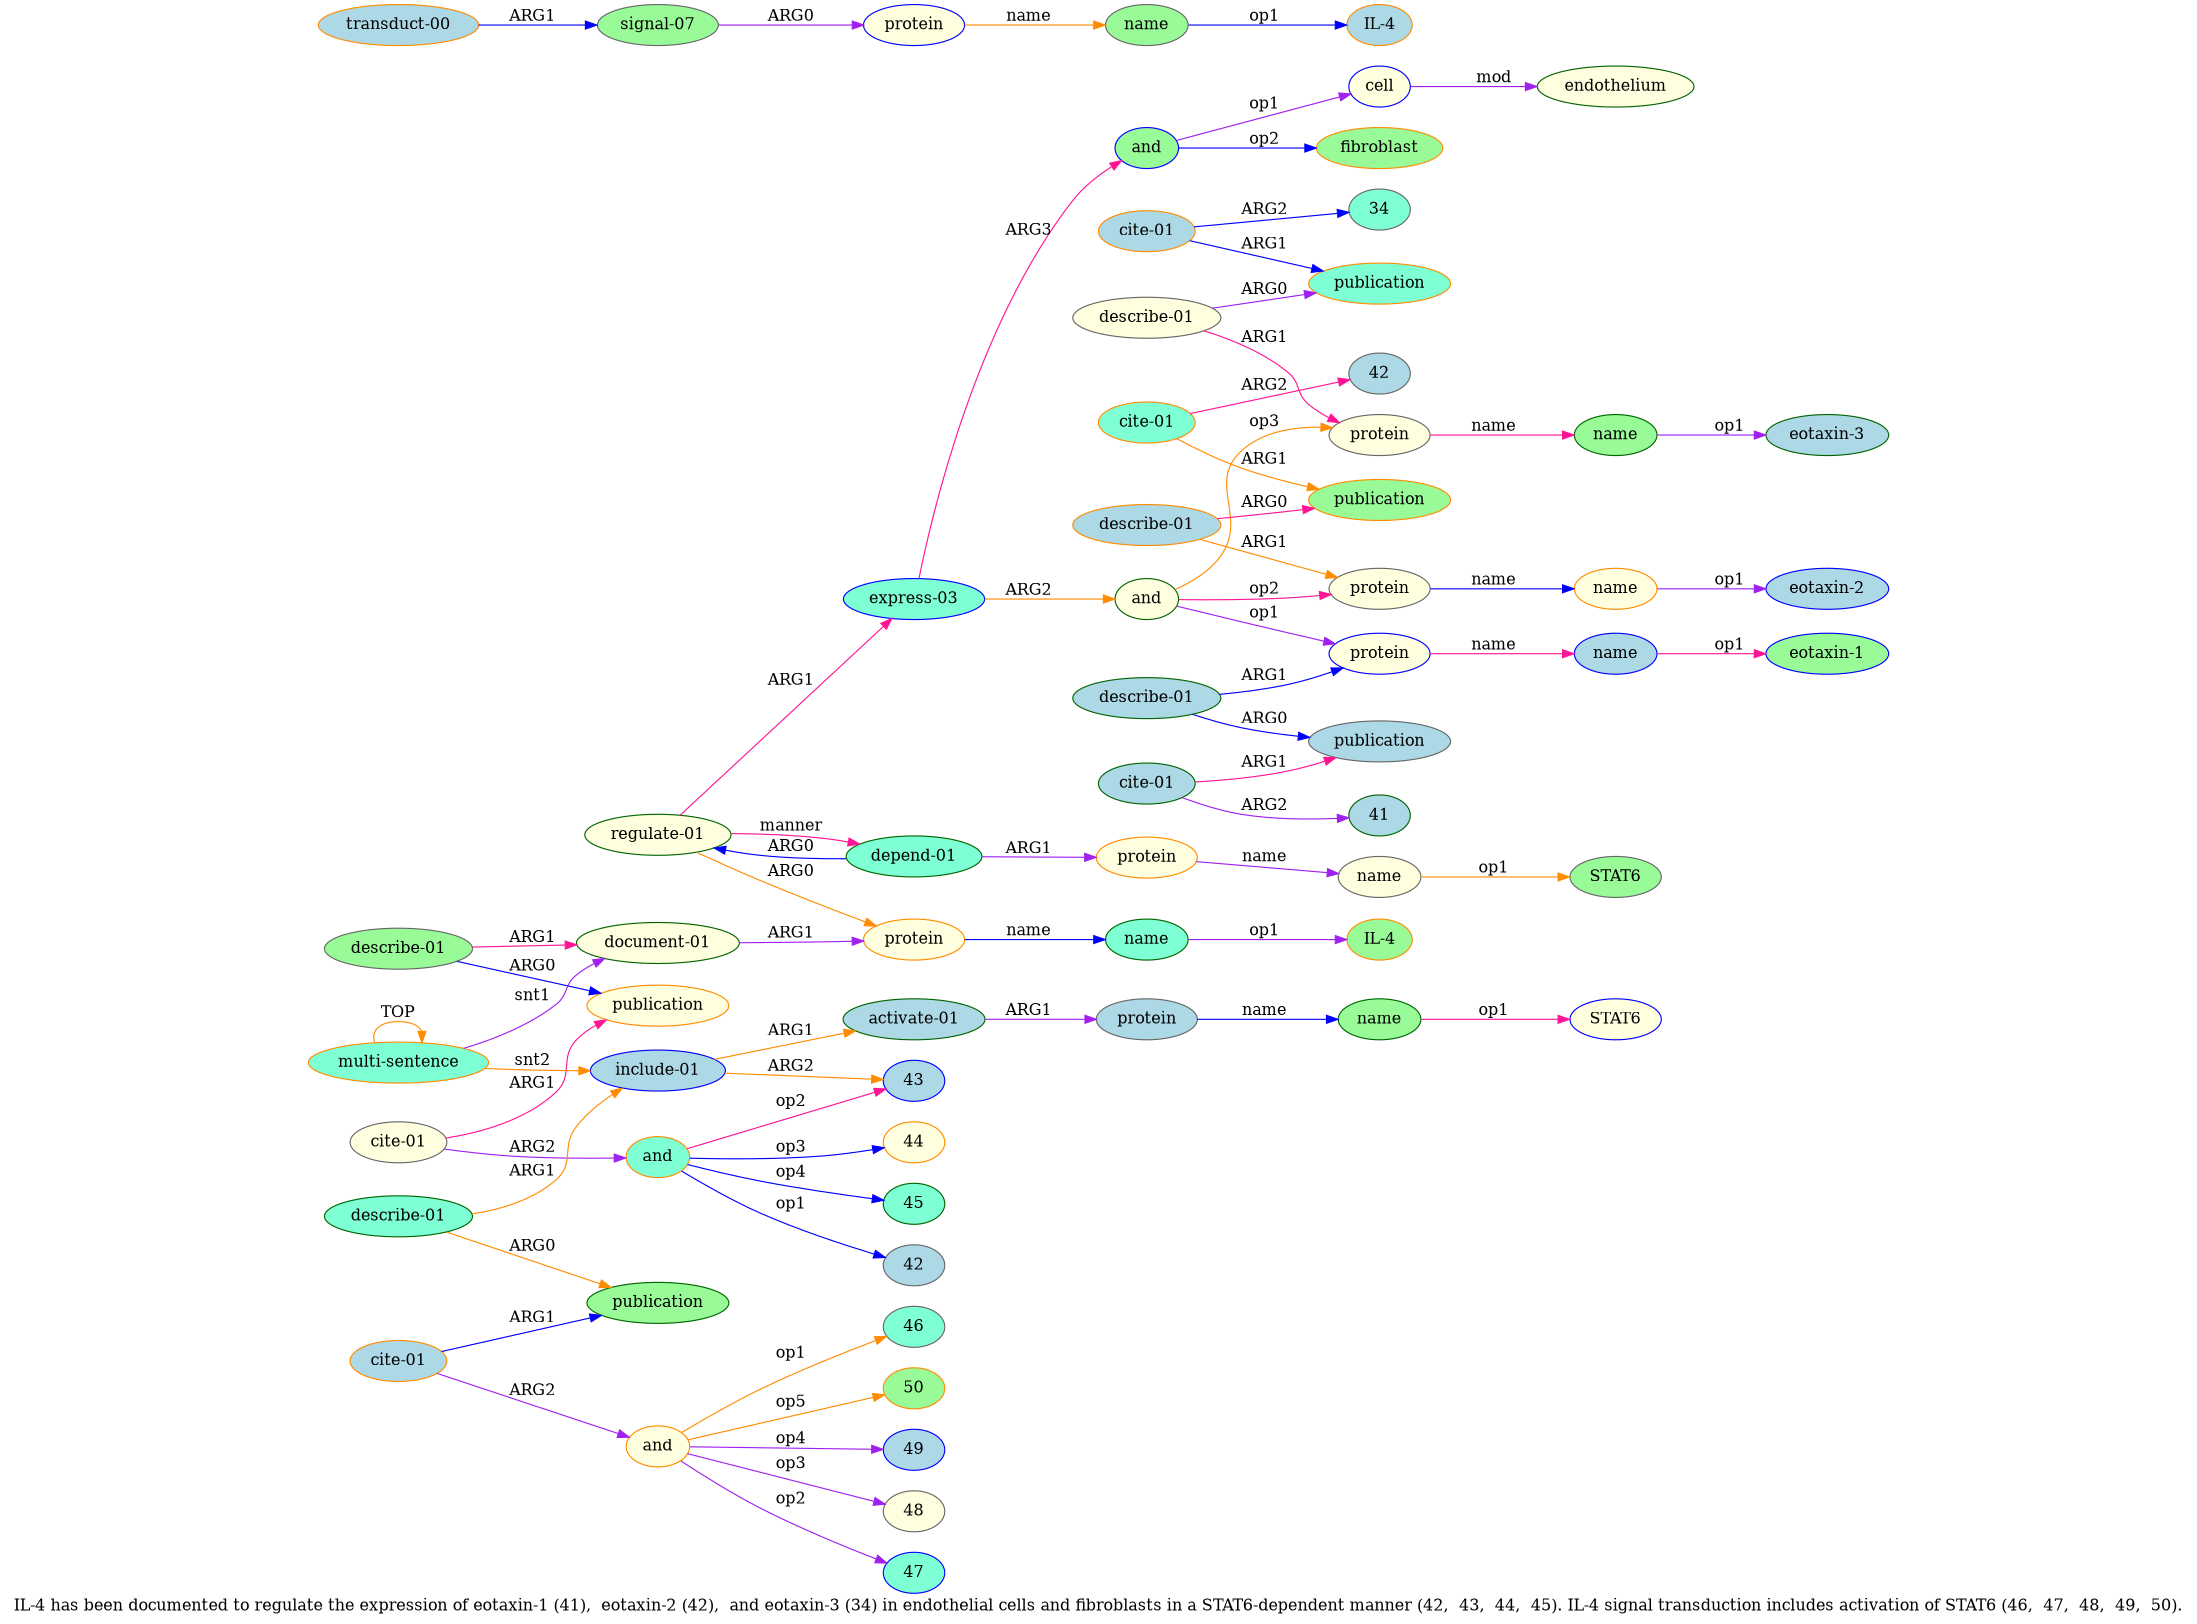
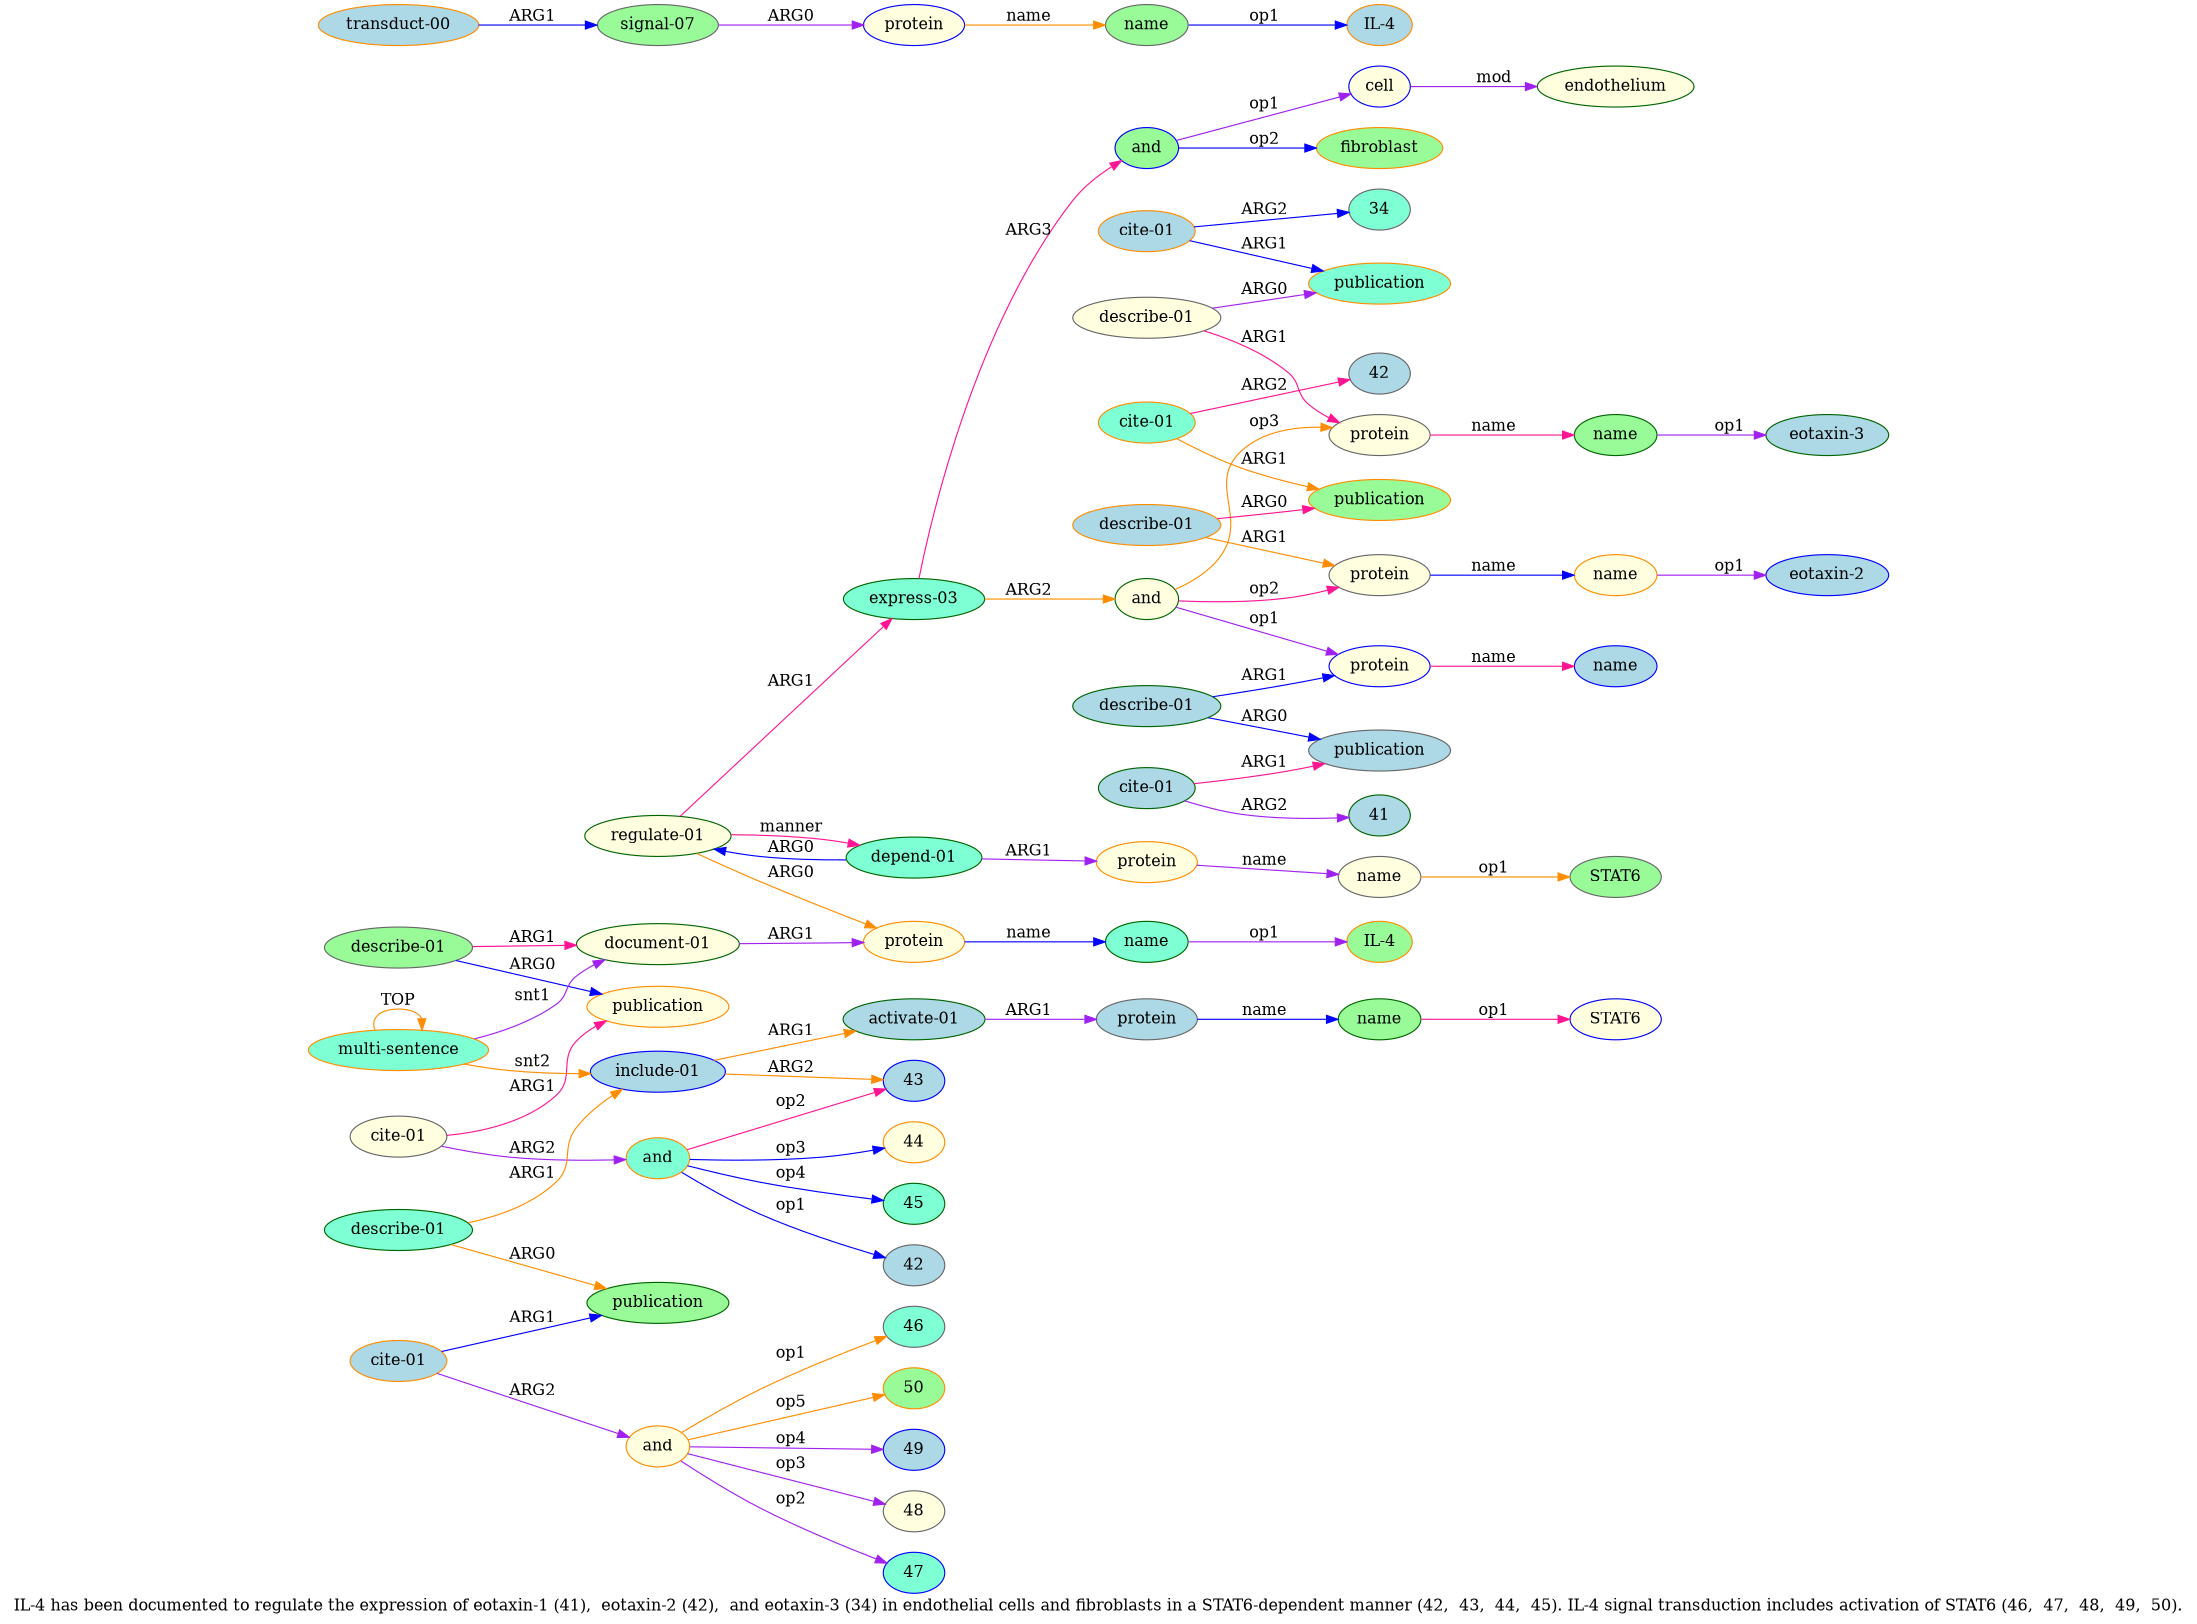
node "express-03": color blue -> darkgreen
node "eotaxin-1": removed
